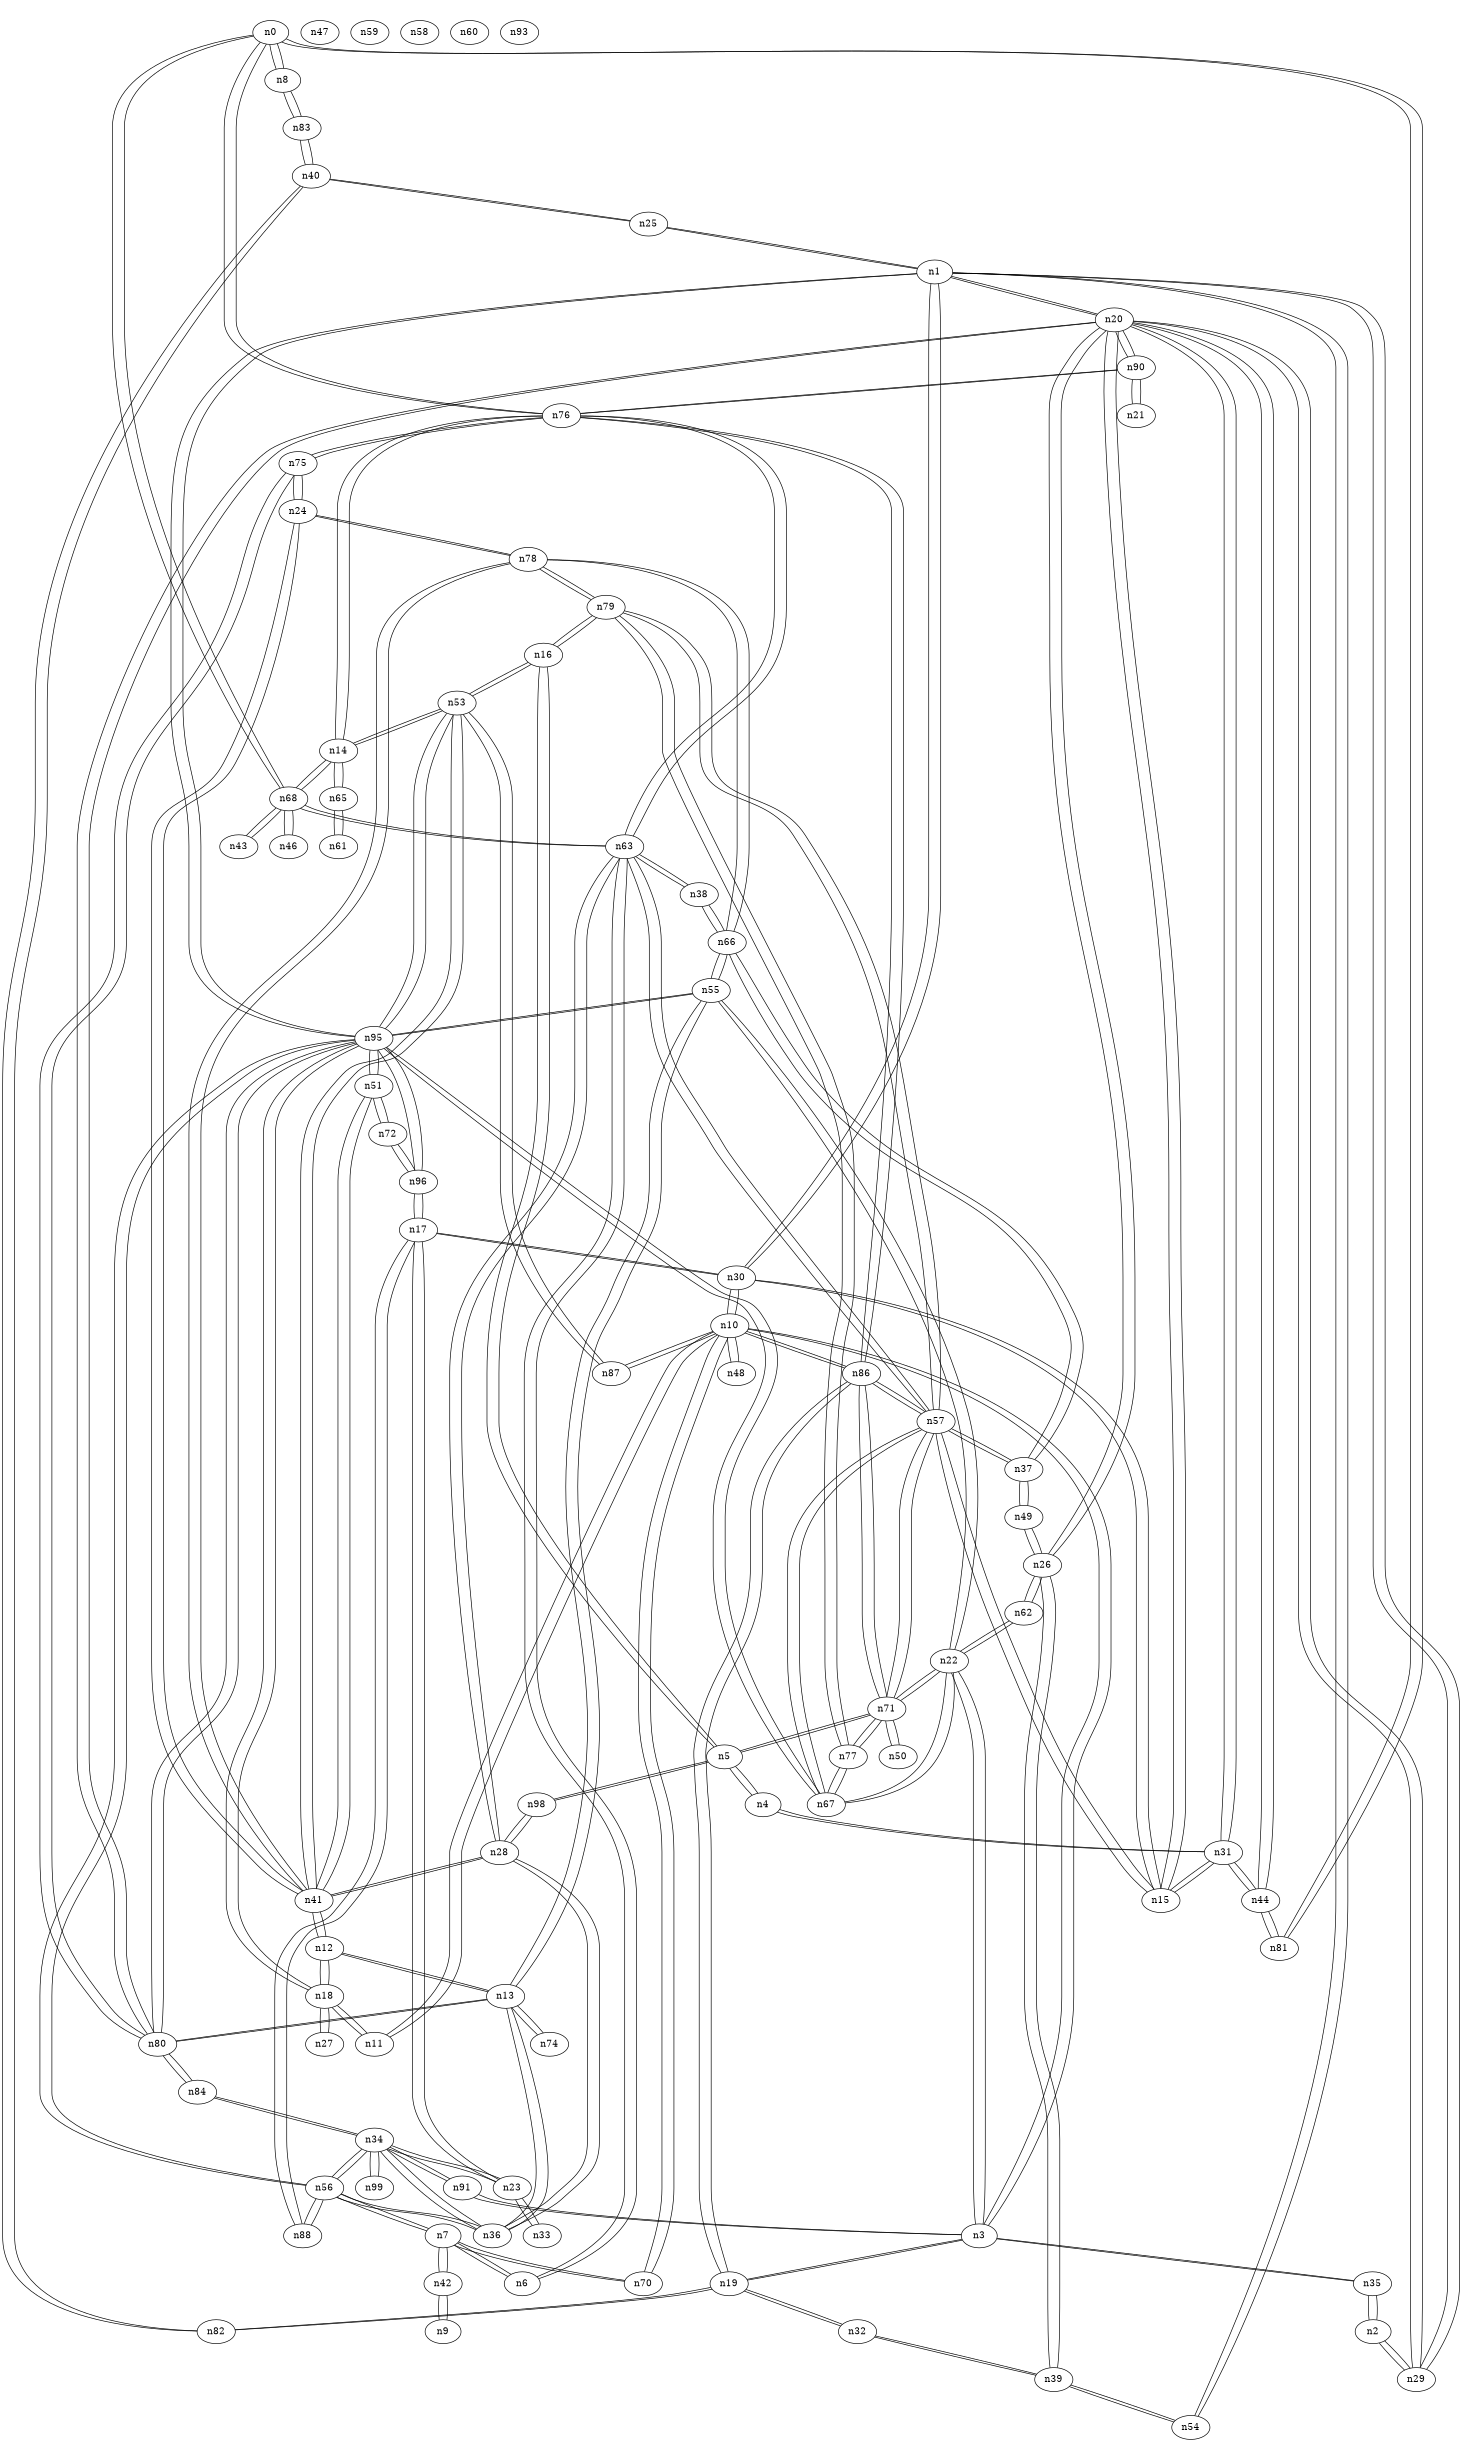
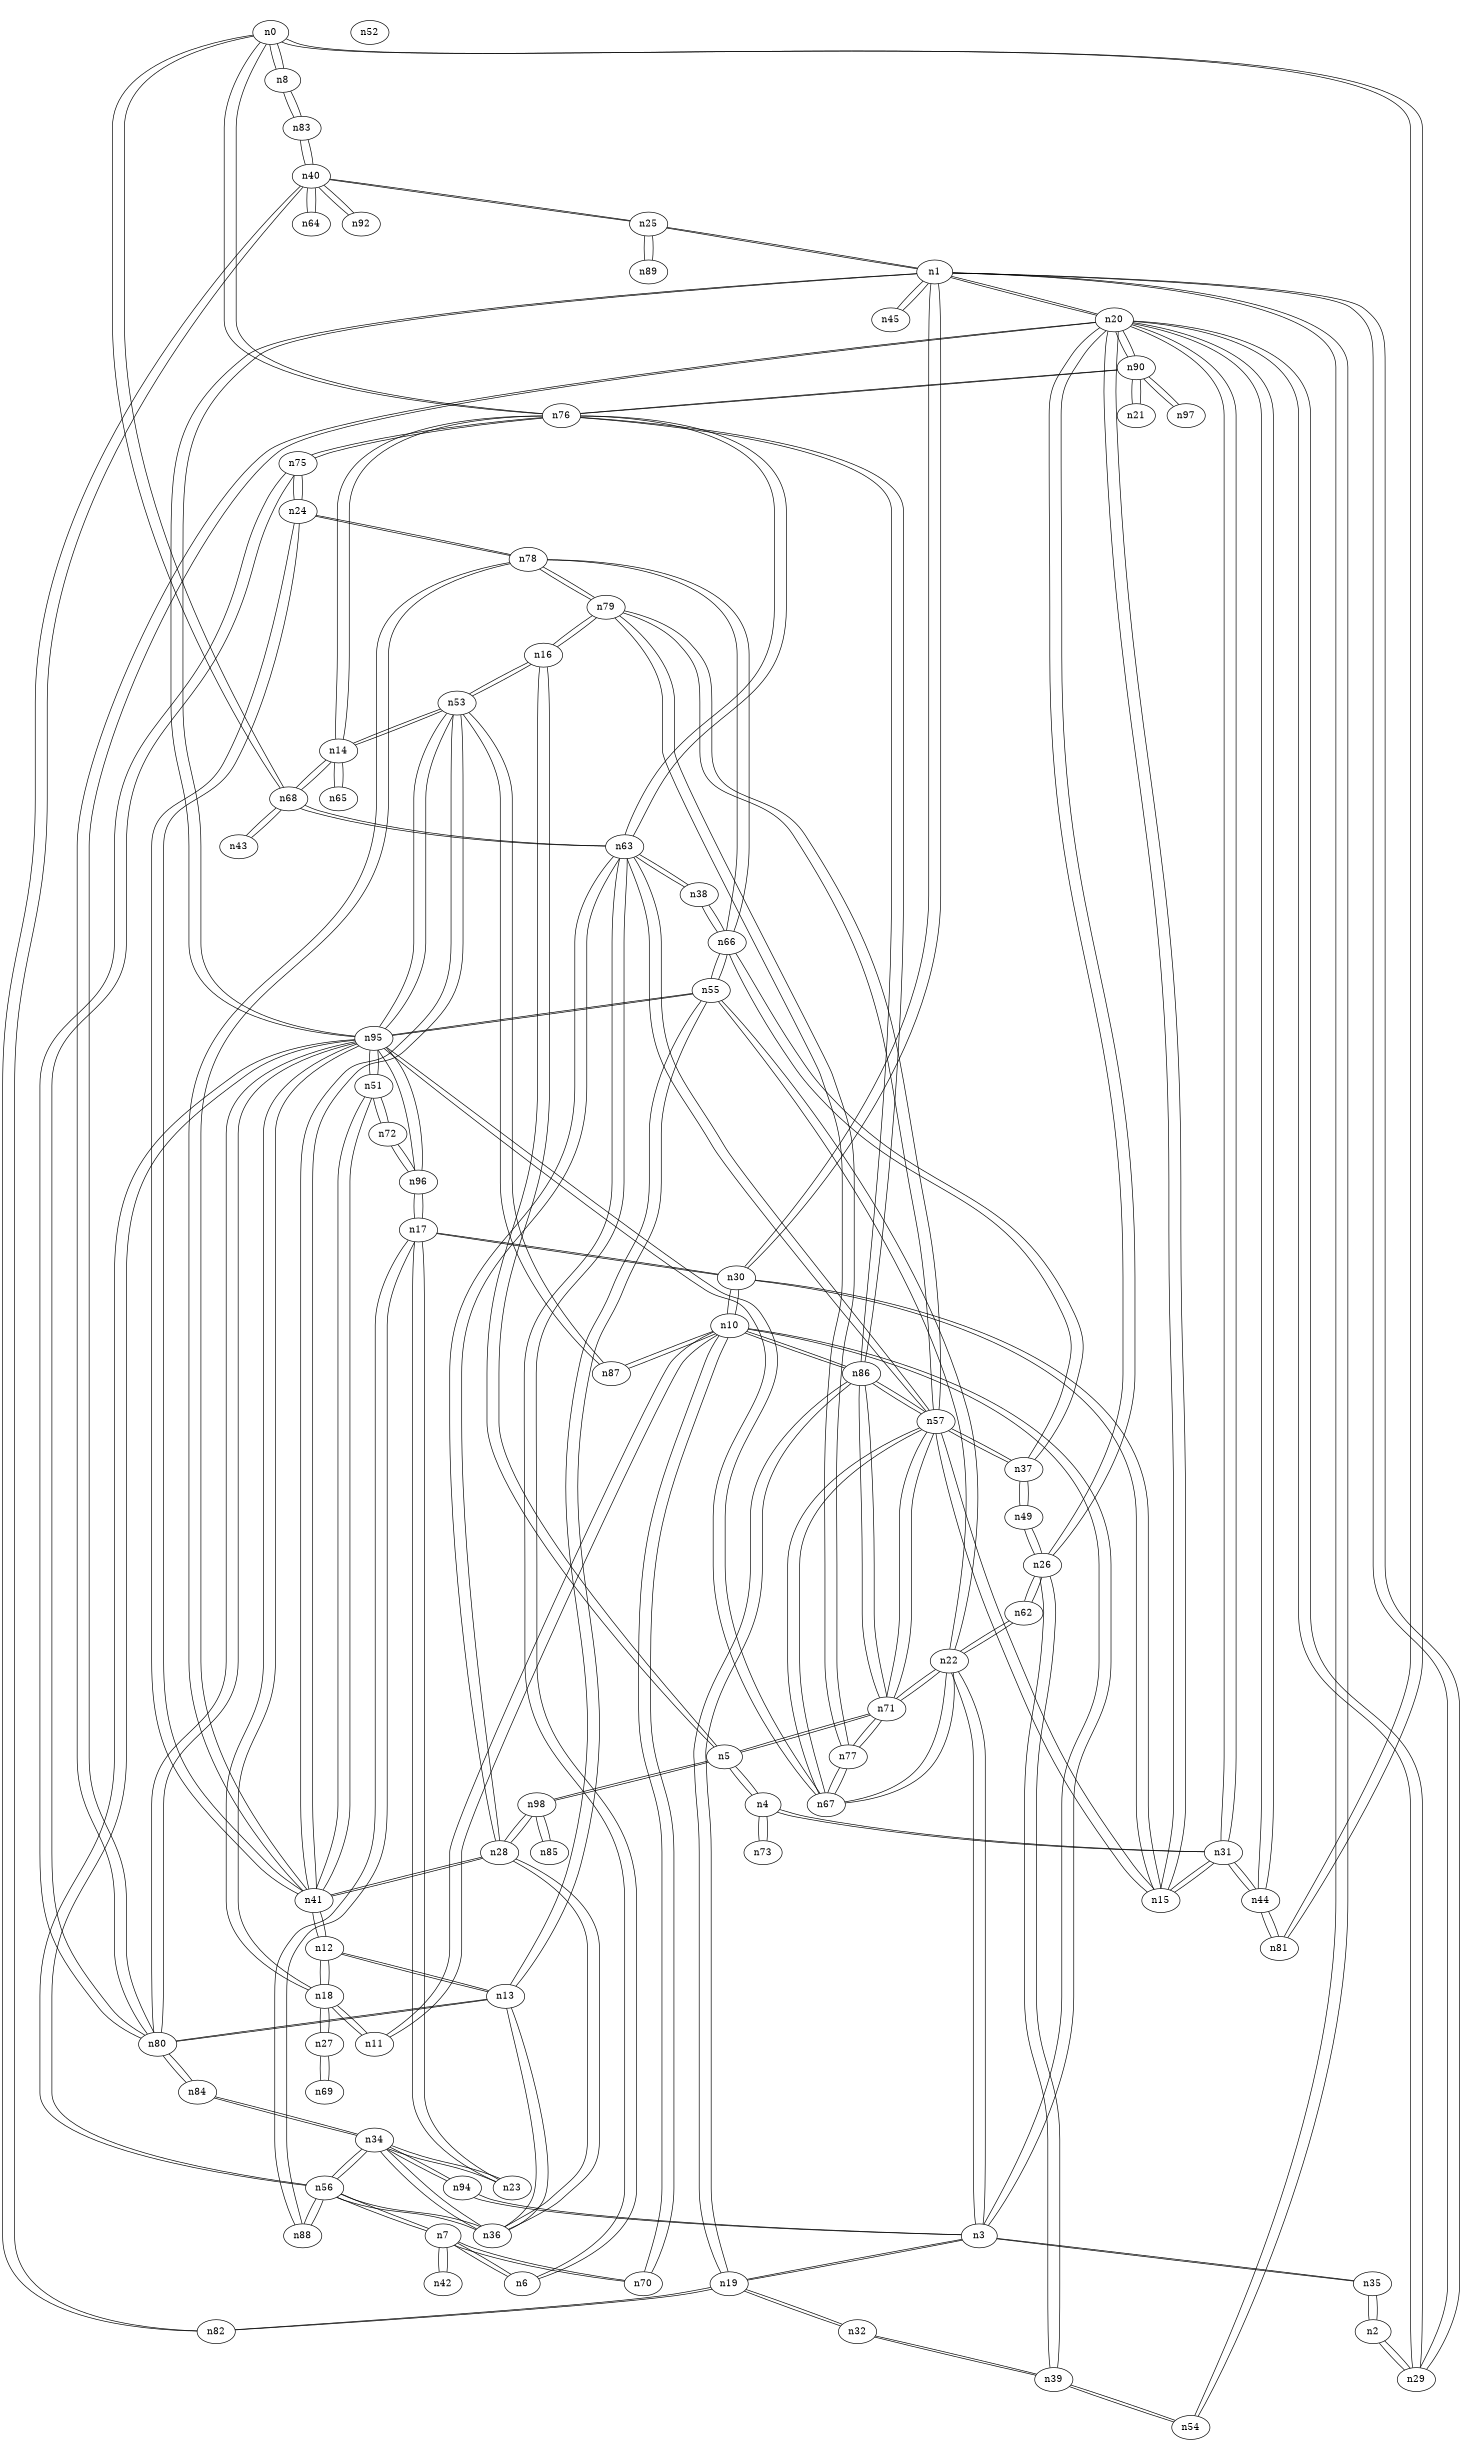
node "n47": removed
node "n59": label "n59" -> "n52"
node "n58": removed
node "n60": removed
node "n93": removed
node "n64": added
node "n92": added
node "n89": added
node "n45": added
node "n97": added
node "n46": removed
node "n61": removed
node "n48": removed
node "n50": removed
node "n85": added
node "n73": added
node "n74": removed
node "n69": added
node "n99": removed
node "n91": label "n91" -> "n94"
node "n33": removed
node "n9": removed
